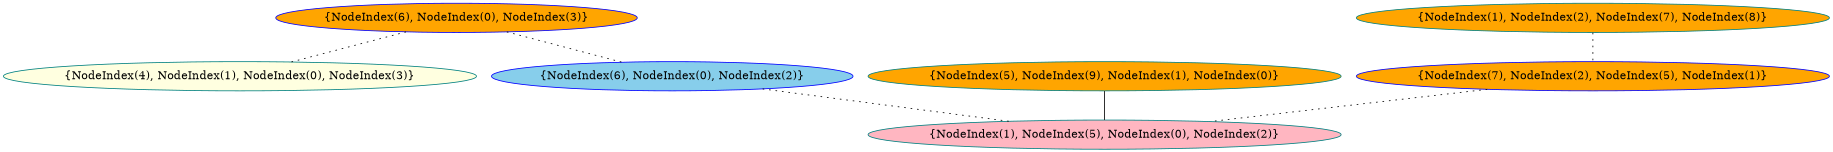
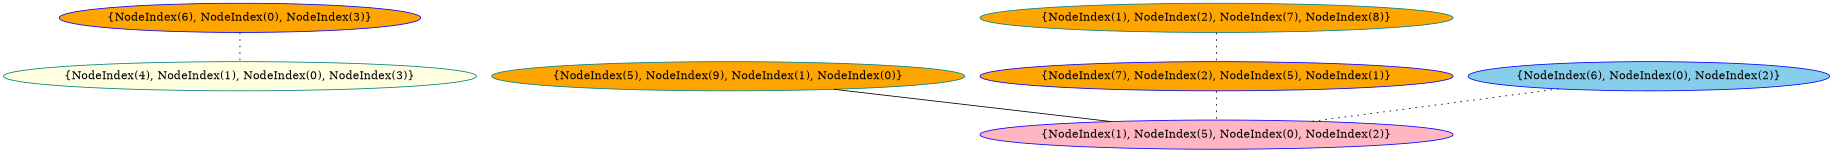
edge "{NodeIndex(6), NodeIndex(0), NodeIndex(3)}" -- "{NodeIndex(6), NodeIndex(0), NodeIndex(2)}": removed
node "{NodeIndex(1), NodeIndex(5), NodeIndex(0), NodeIndex(2)}": color teal -> blue
